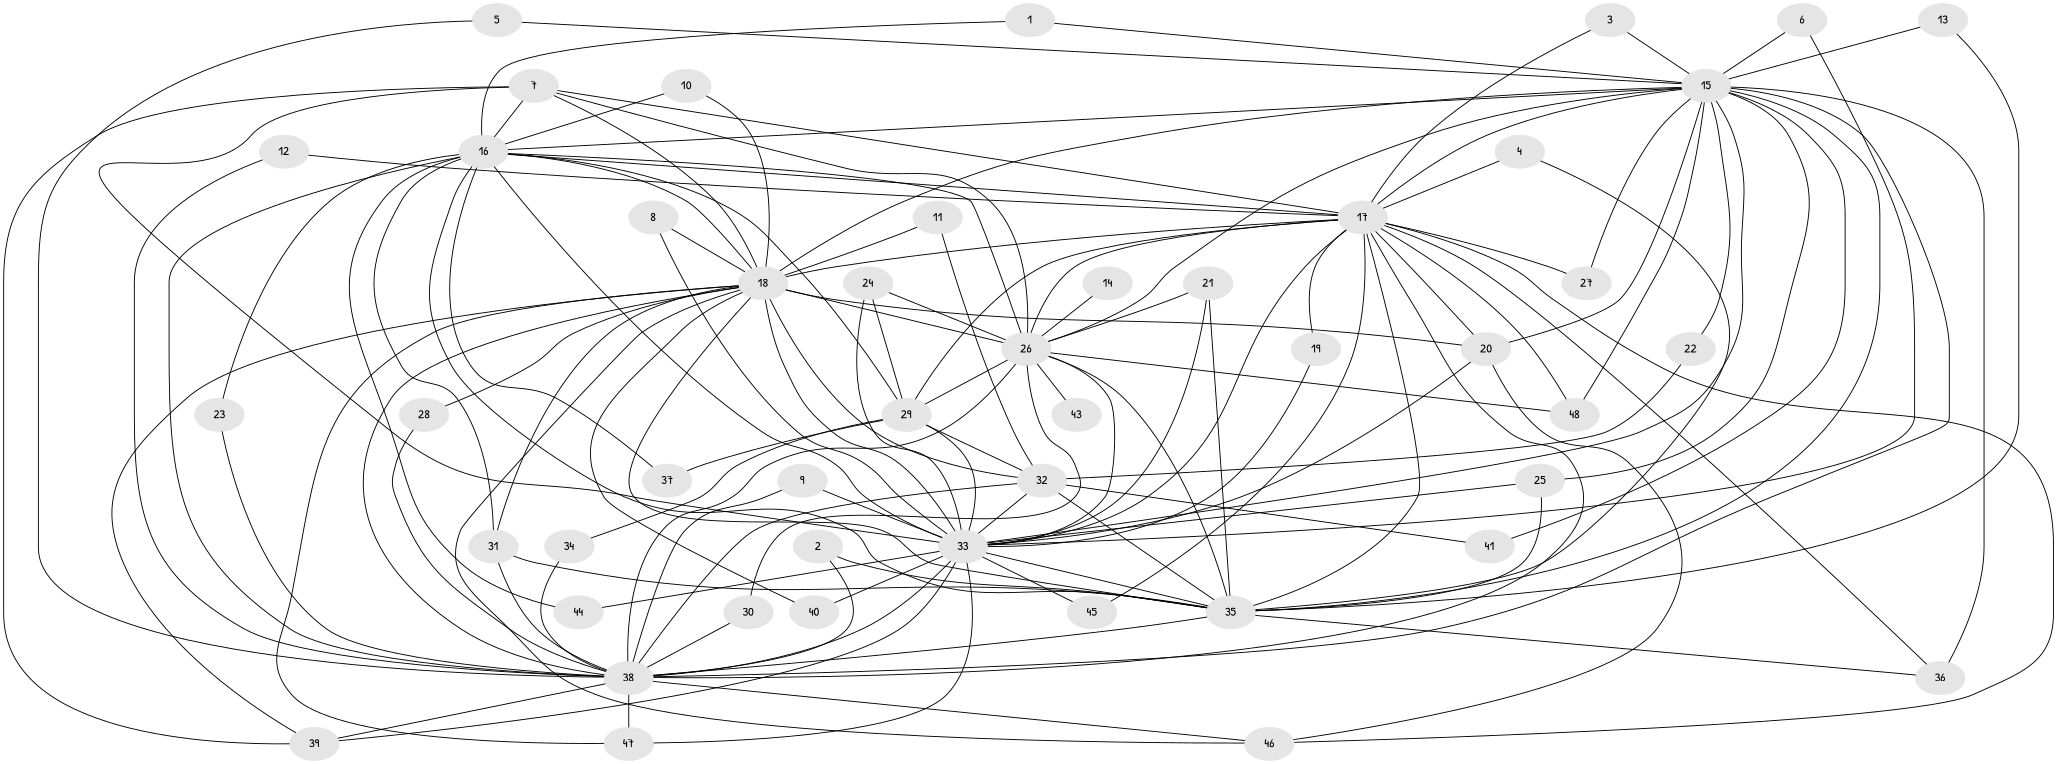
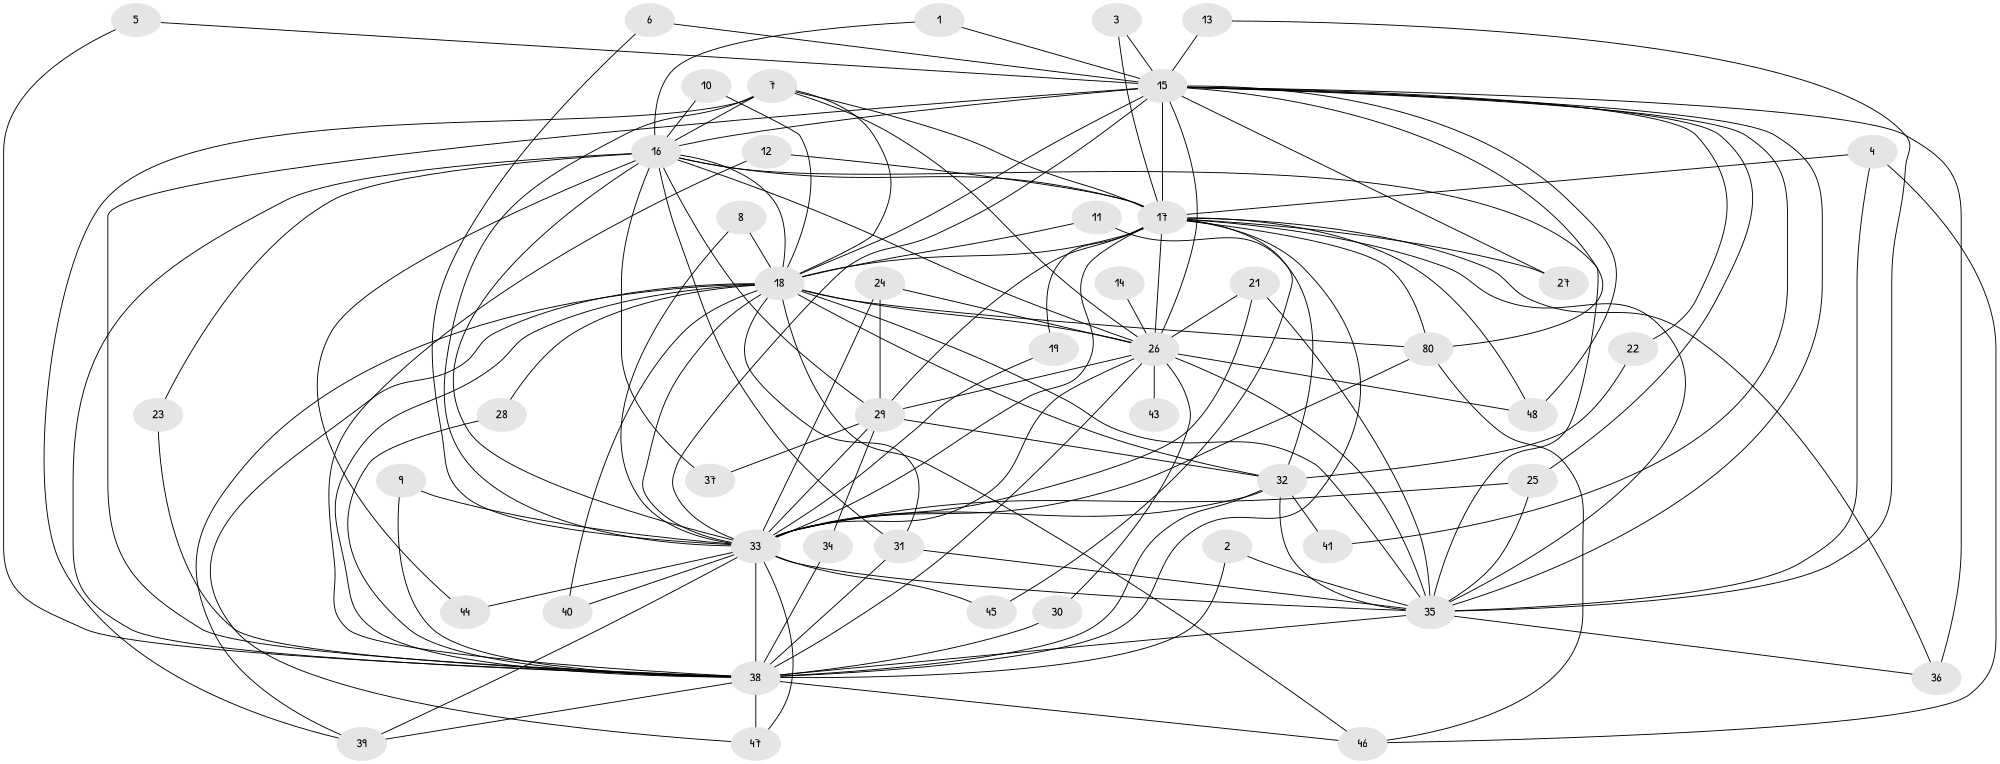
node "20": label "20" -> "80"
edge "17" -- "46": now "4" -- "46"
